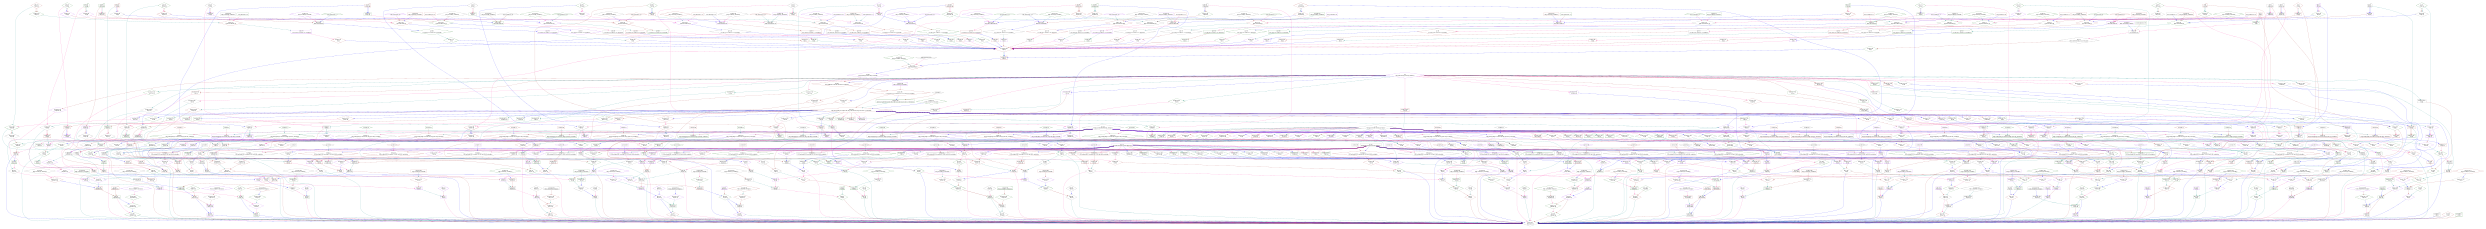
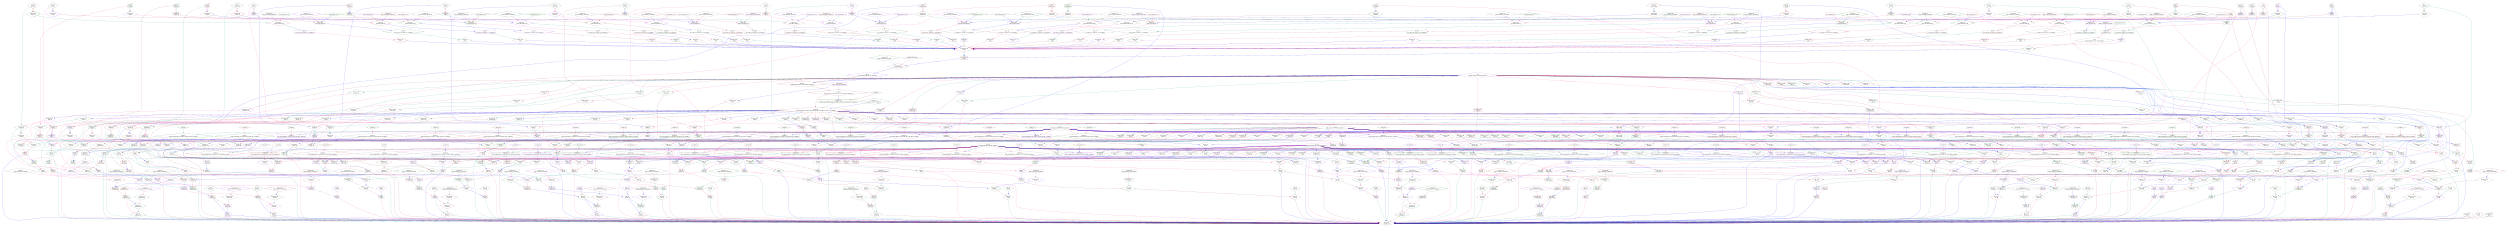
node "multiply.833 f32[16,16]": removed
